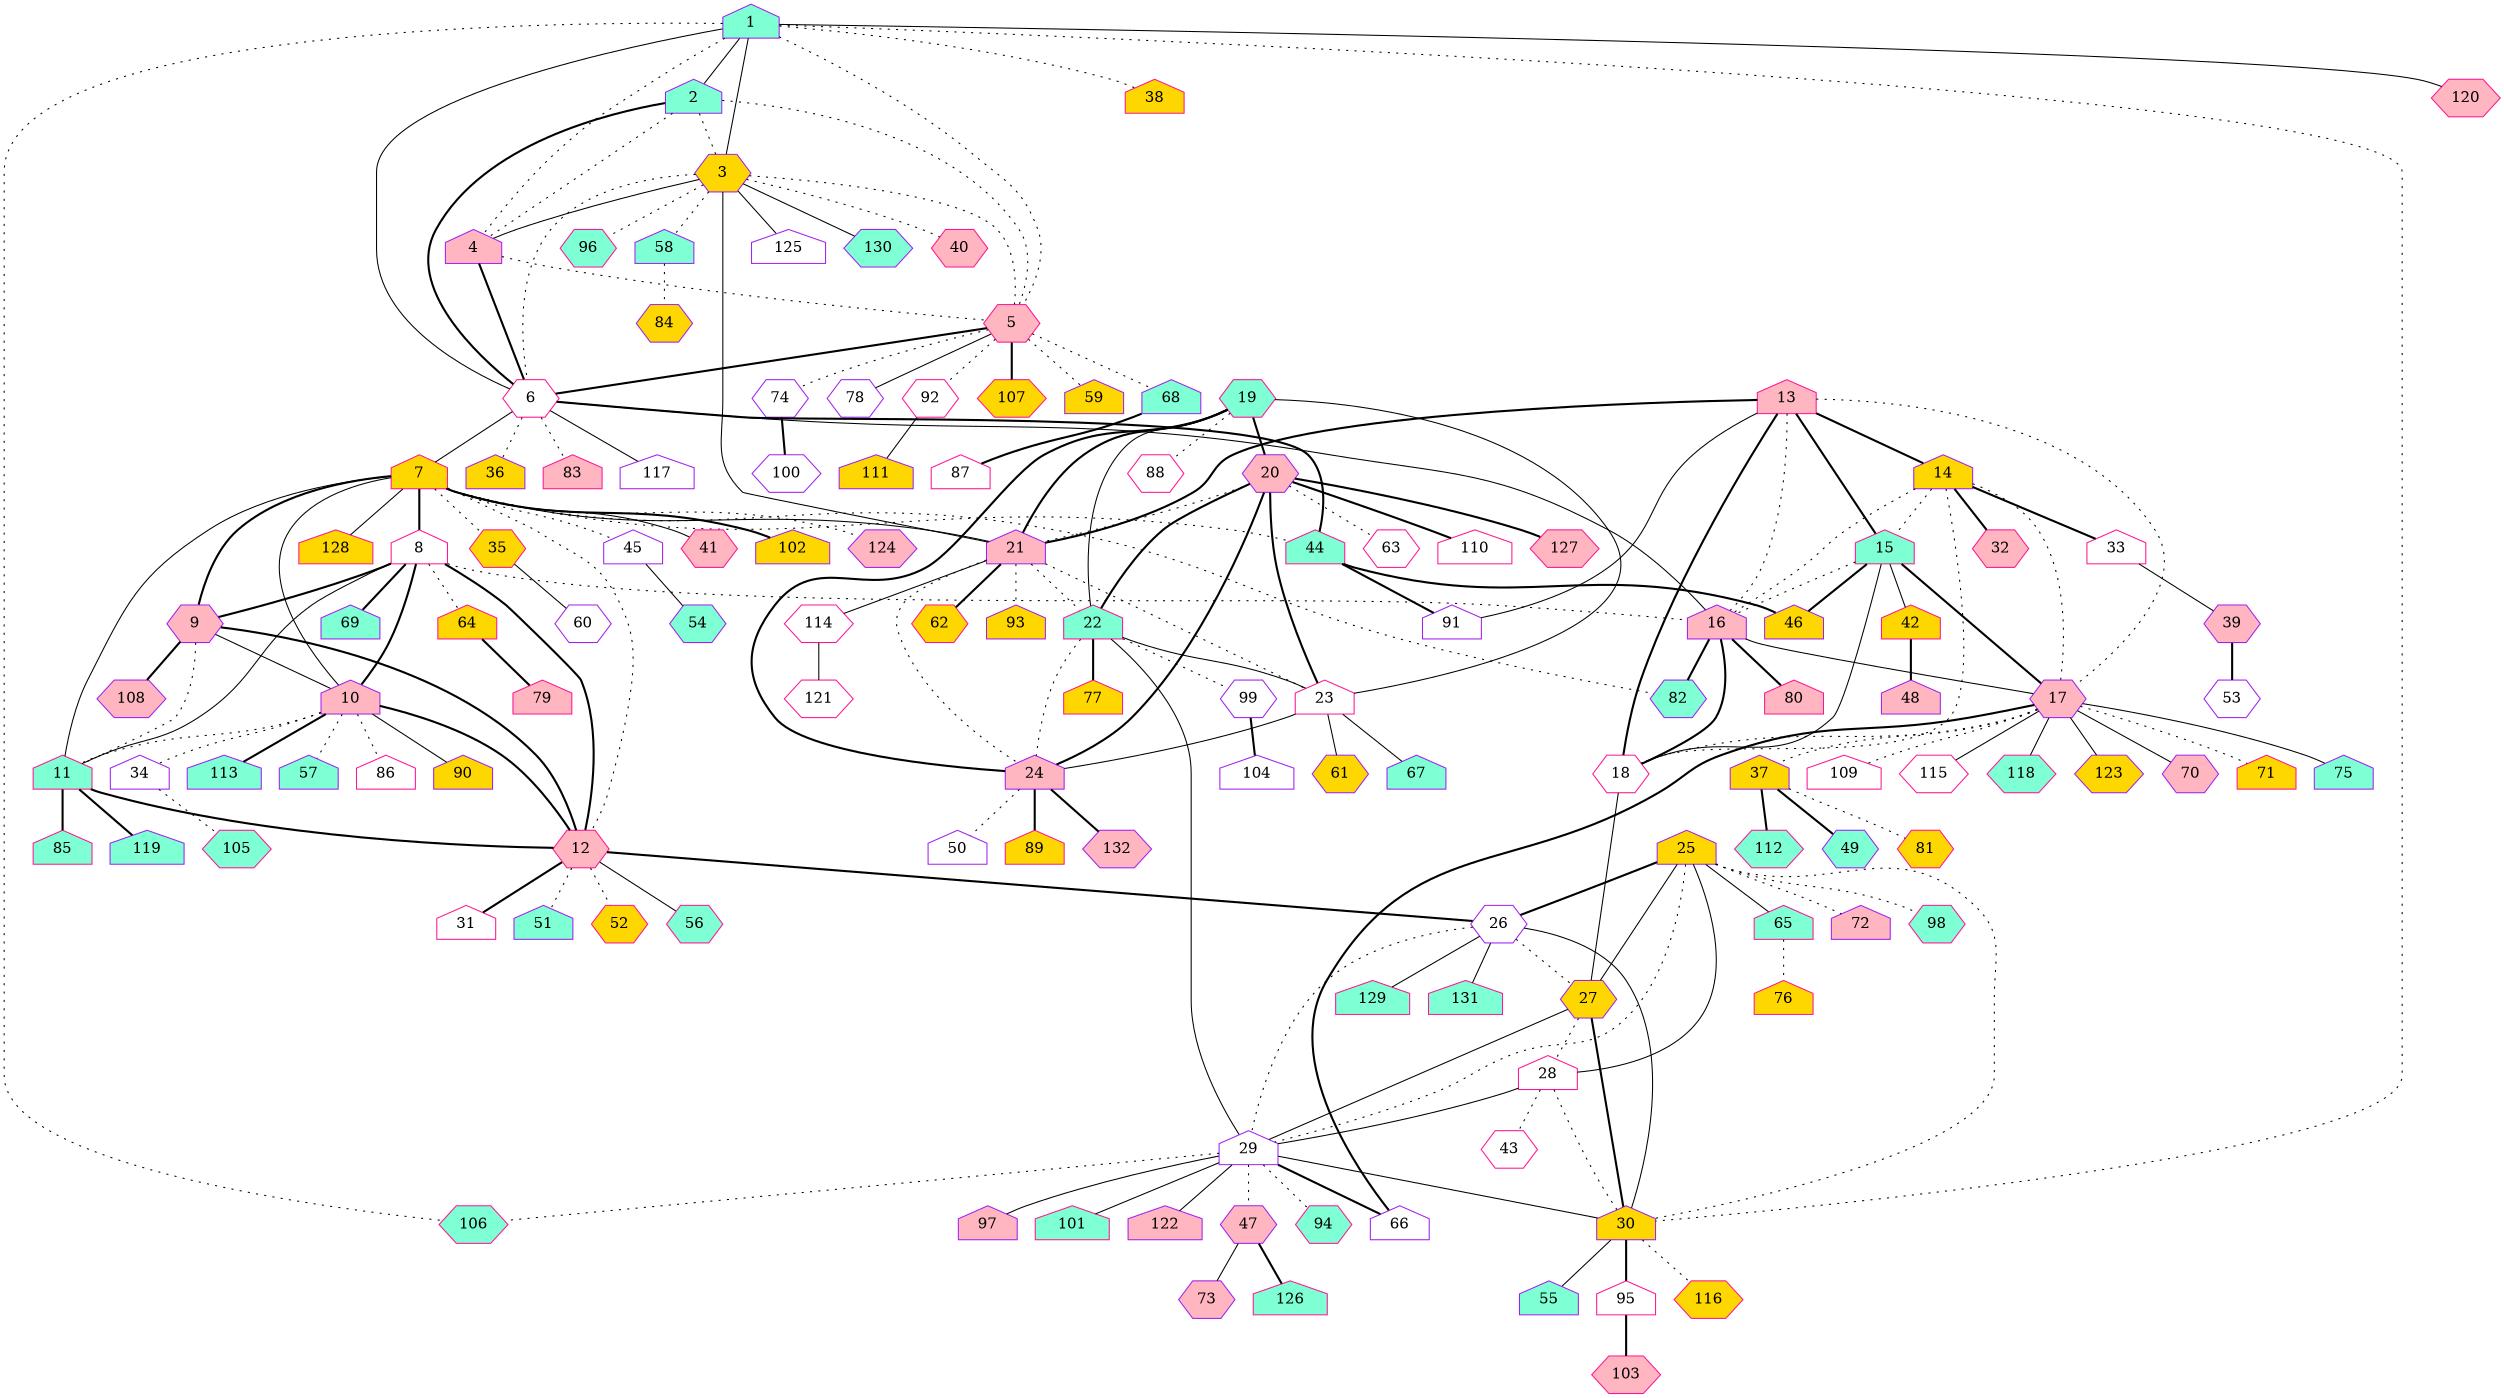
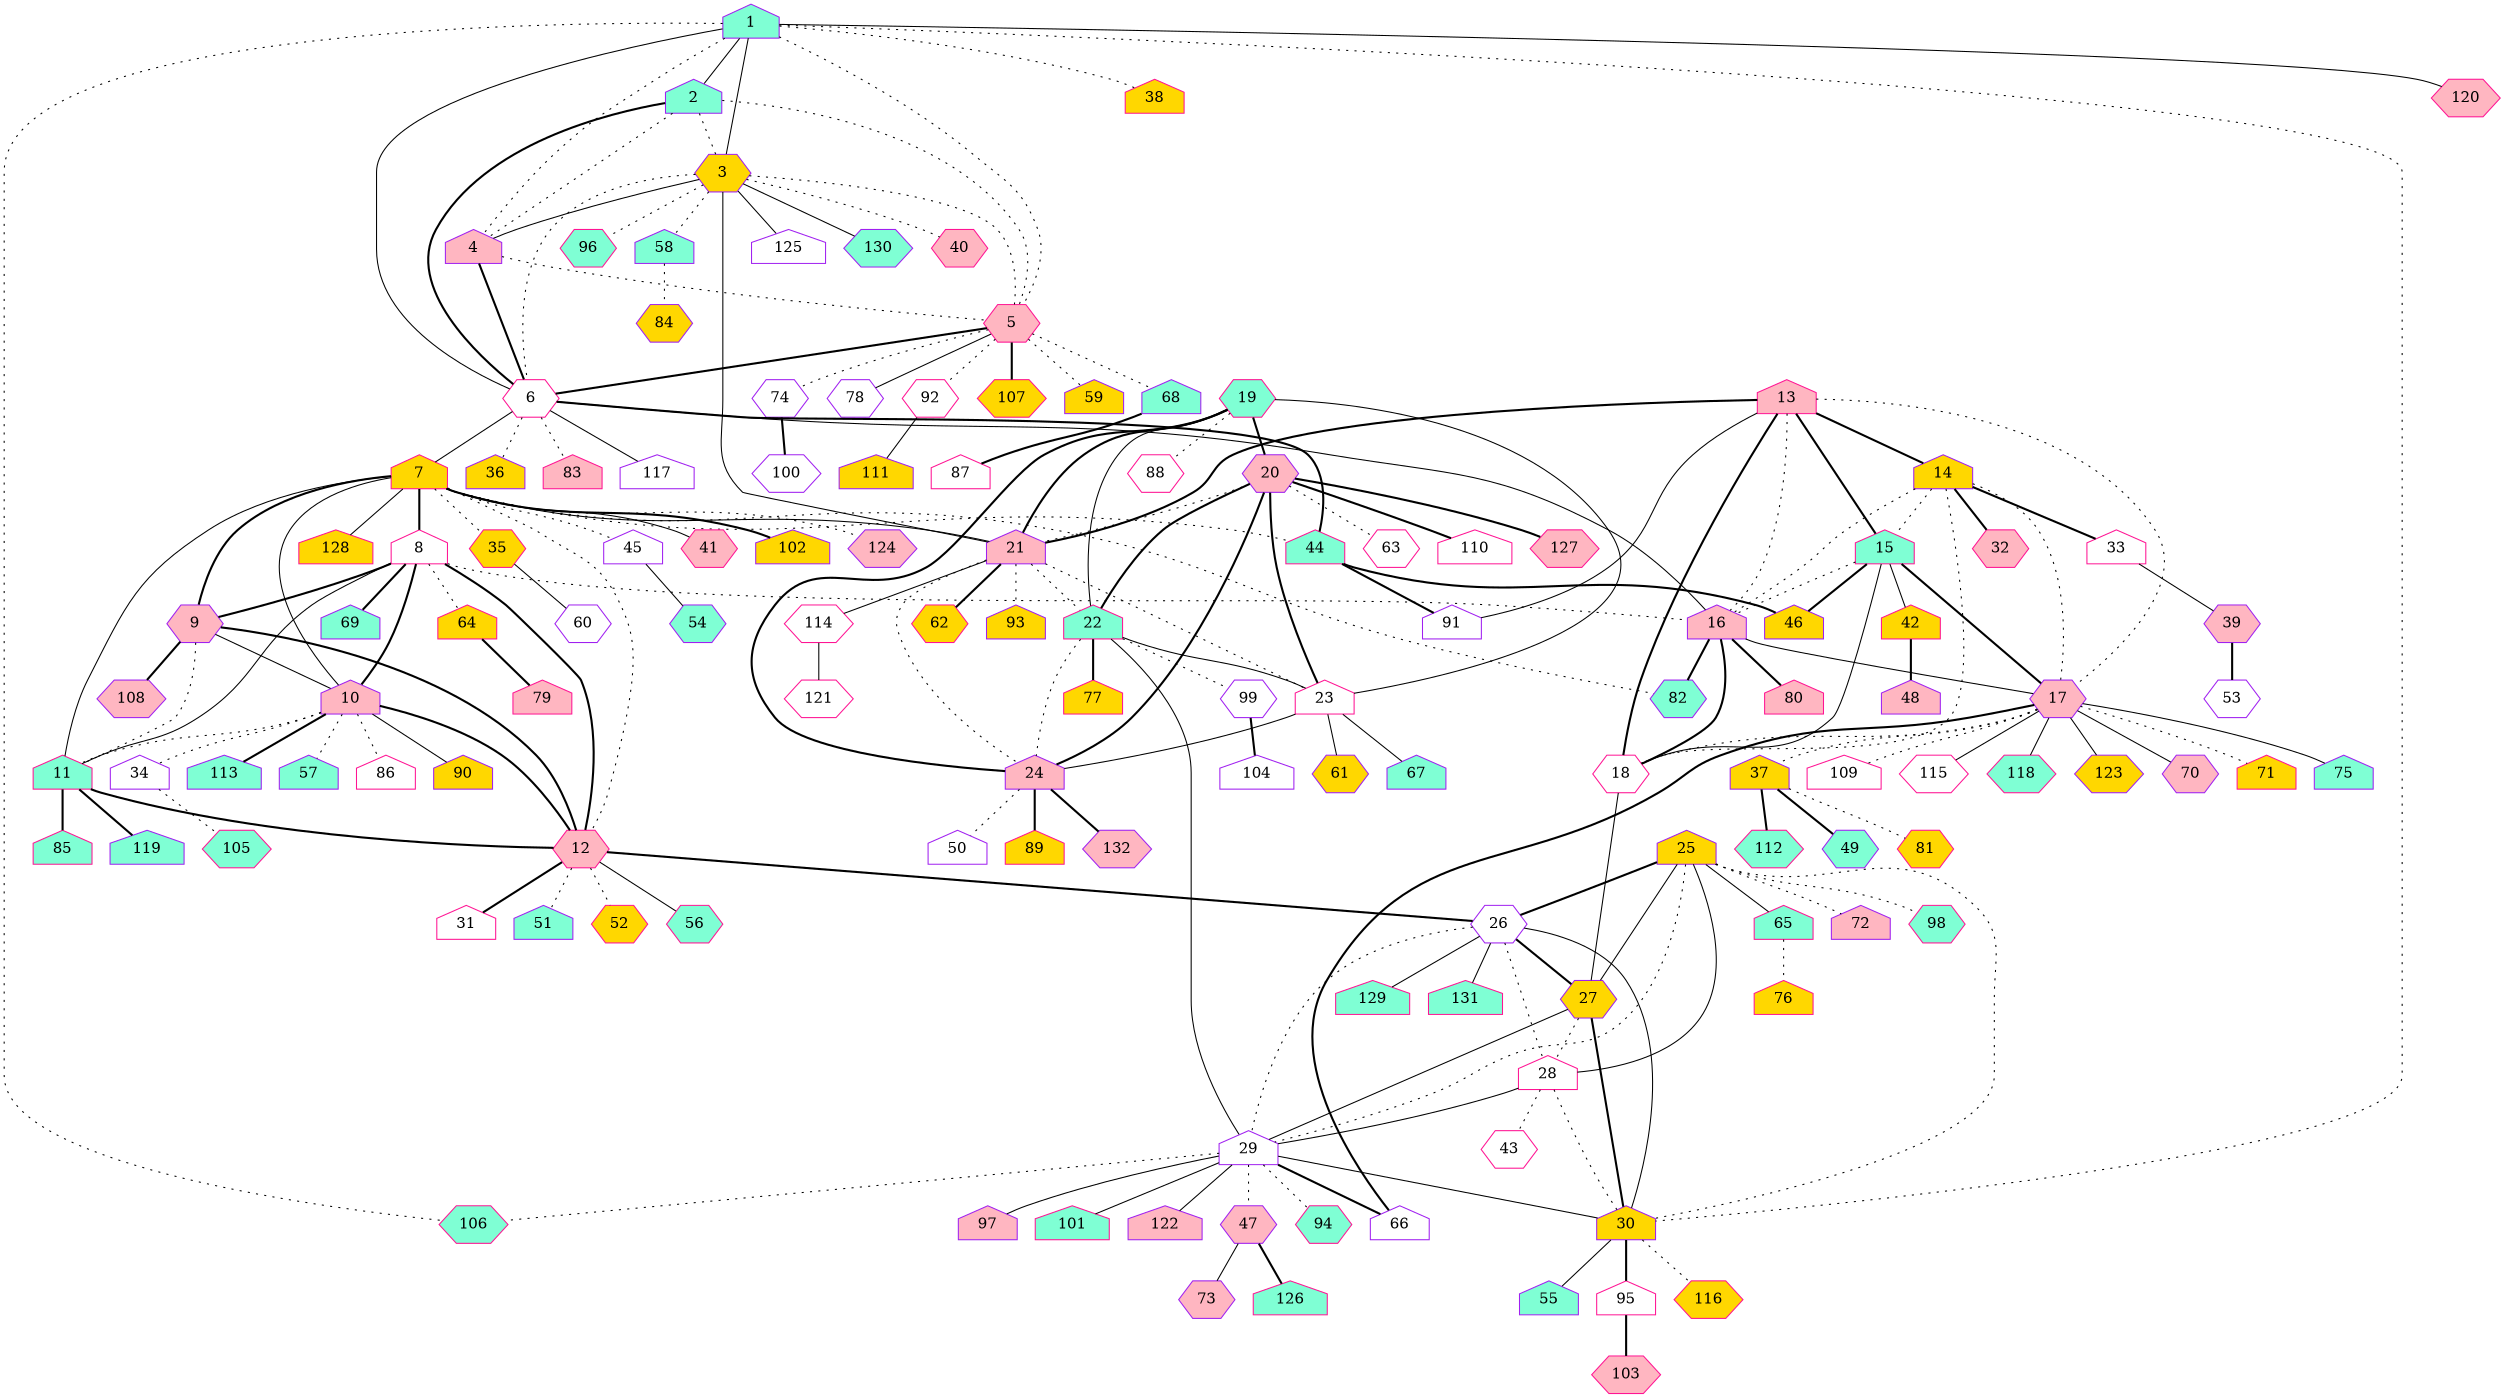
edge "26" -- "27": style dotted -> bold
edge "26" -- "28": added
